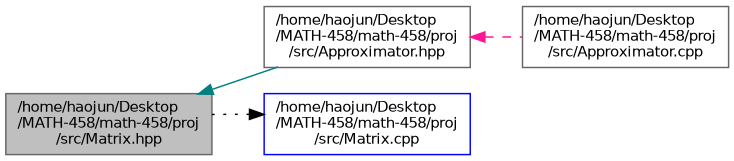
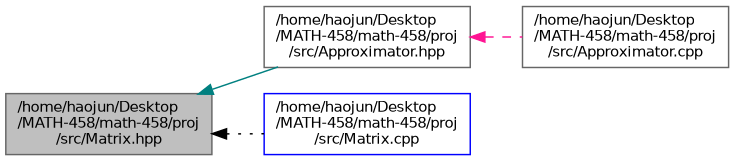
edge "/home/haojun/Desktop /MATH-458/math-458/proj /src/Matrix.hpp" -> "/home/haojun/Desktop /MATH-458/math-458/proj /src/Matrix.cpp": reversed
